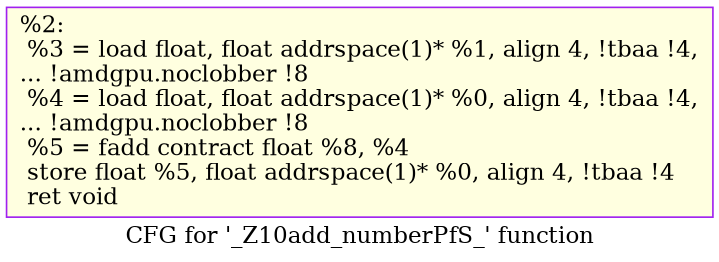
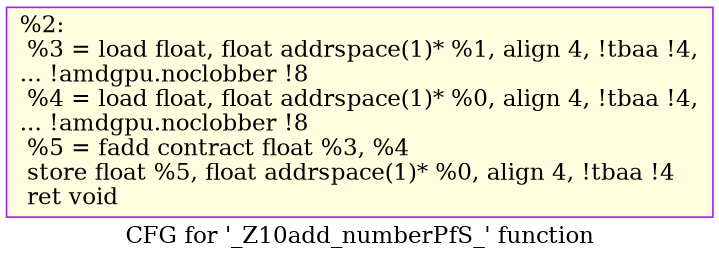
node "%2:": text "%5 = fadd contract float %8, %4" -> "%5 = fadd contract float %3, %4"
